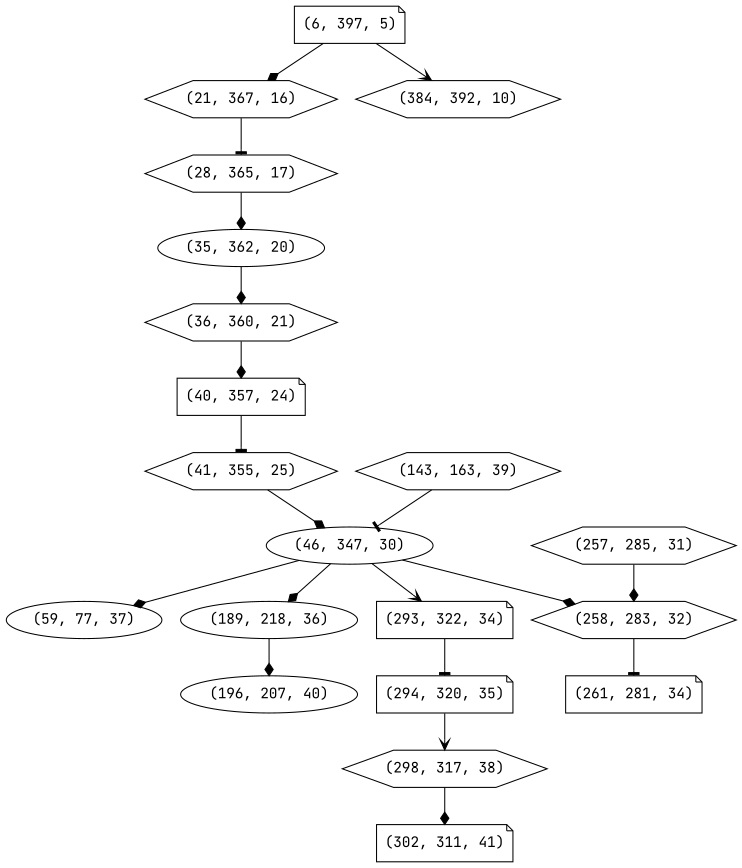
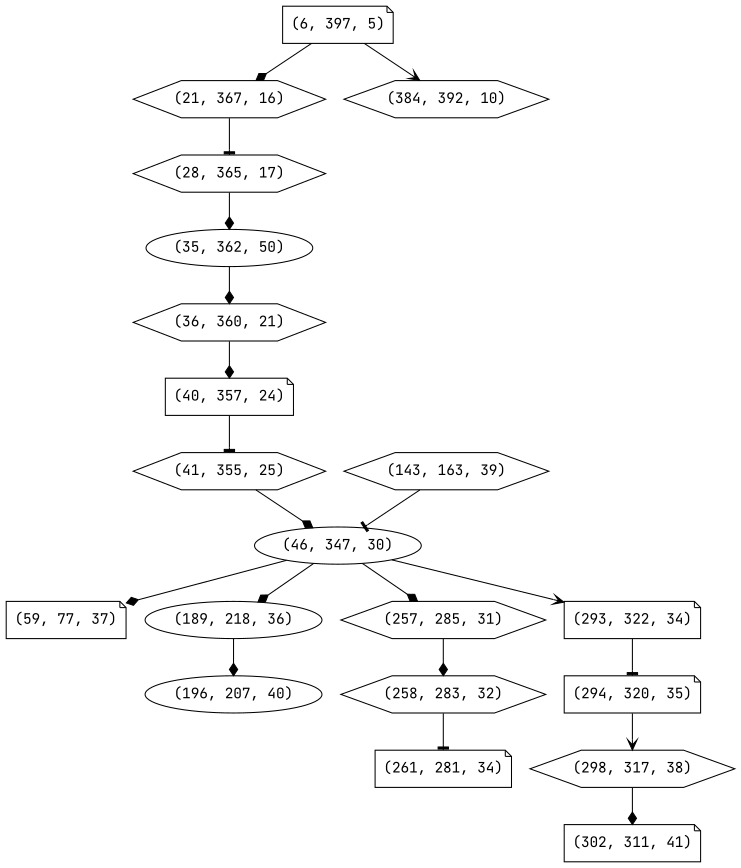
node "(35, 362, 20)": label "(35, 362, 20)" -> "(35, 362, 50)"
edge "(46, 347, 30)" -> "(258, 283, 32)": now "(46, 347, 30)" -> "(257, 285, 31)"
node "(59, 77, 37)": shape ellipse -> note
